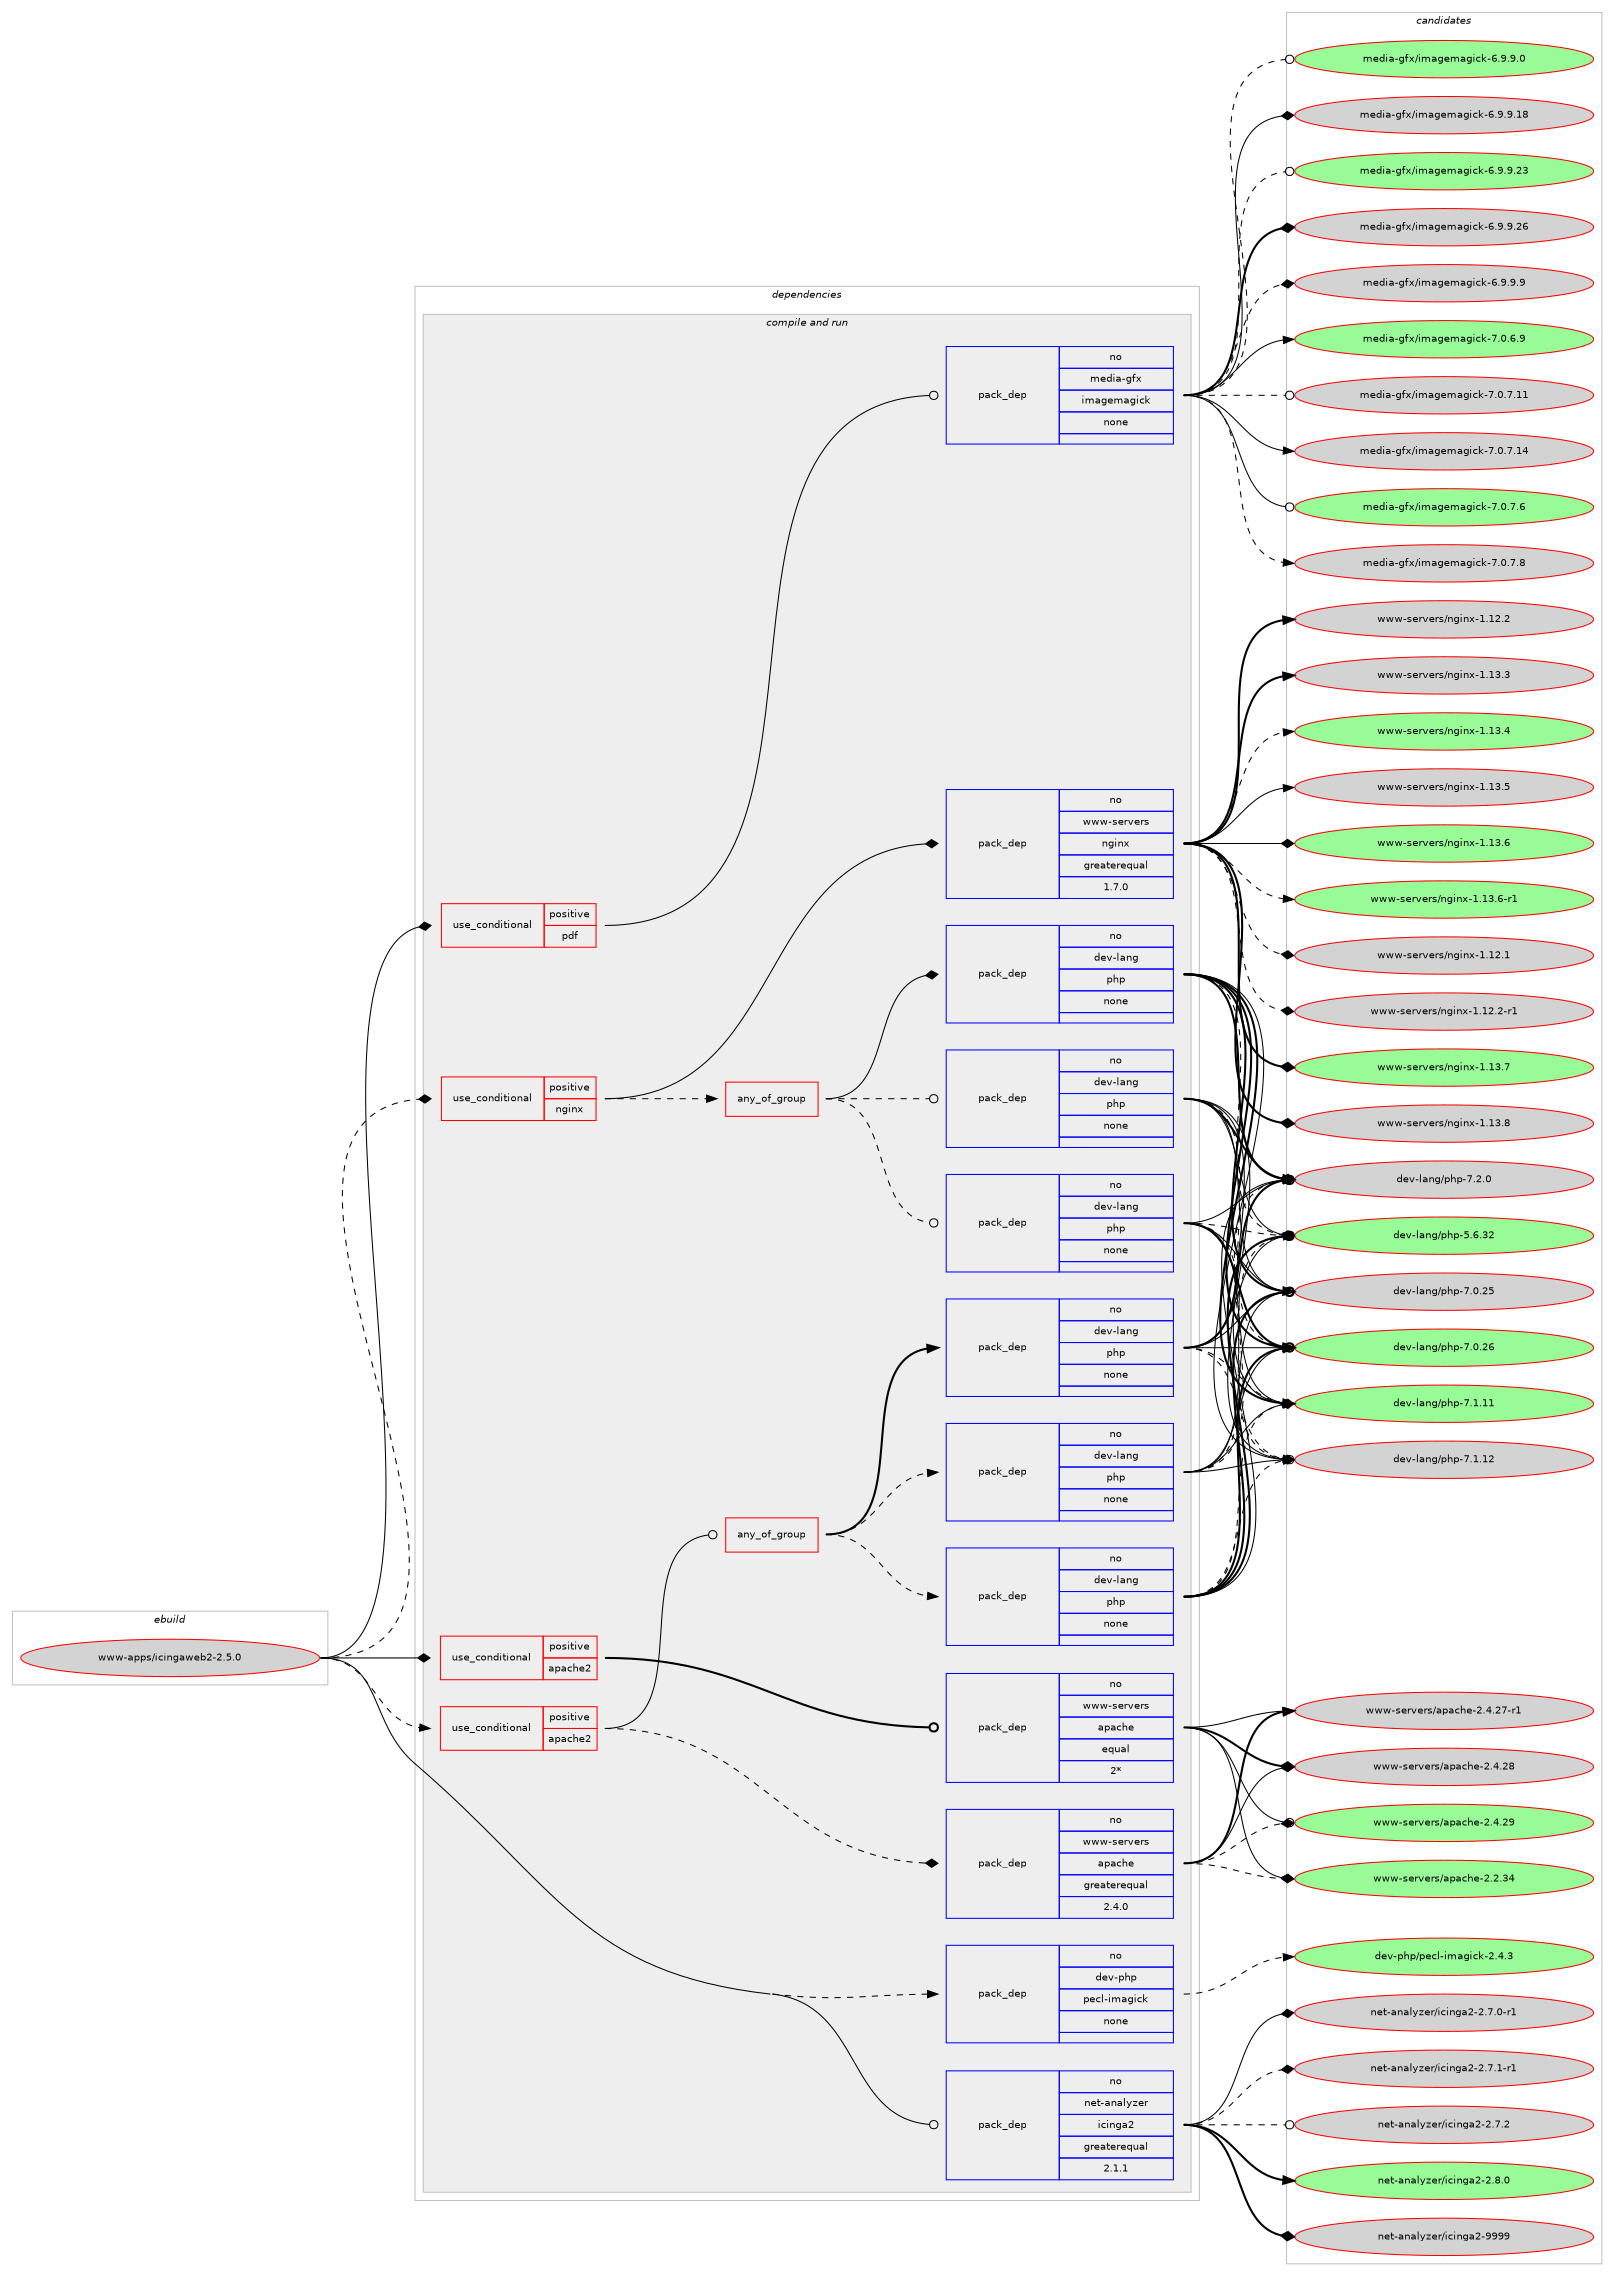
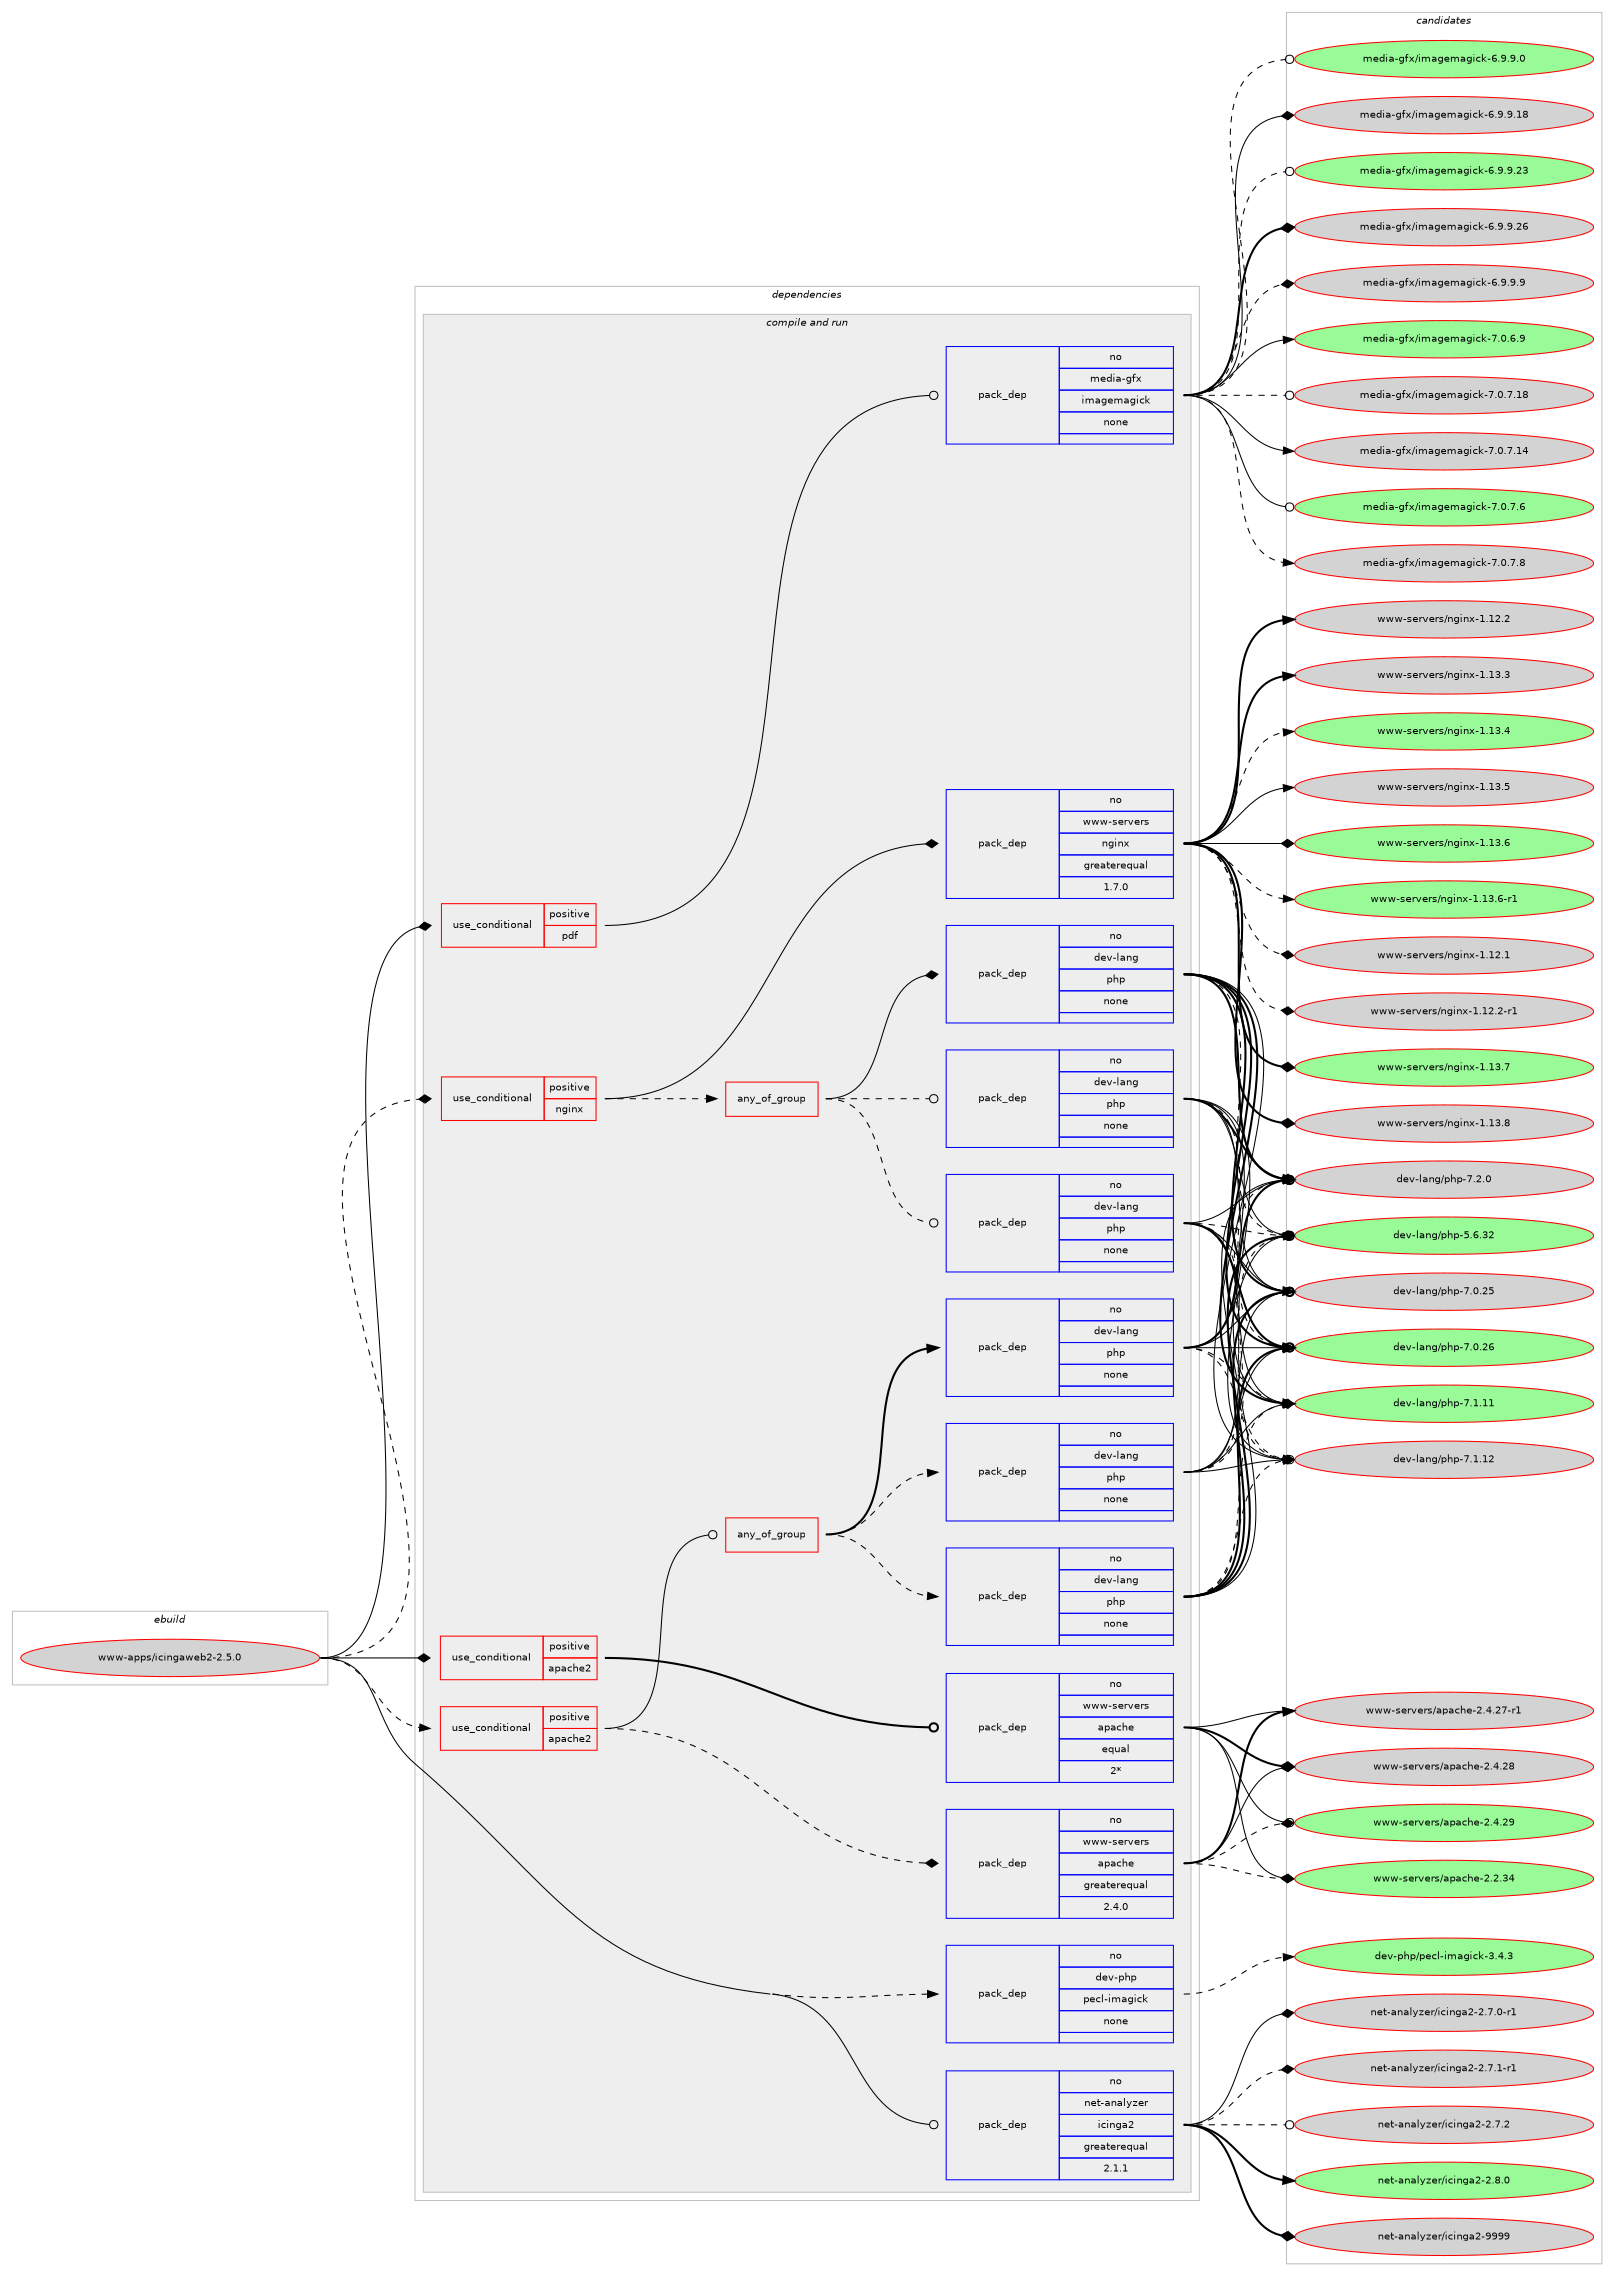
node "media-gfx/imagemagick-7.0.7.11": label "media-gfx/imagemagick-7.0.7.11" -> "media-gfx/imagemagick-7.0.7.18"
node "dev-php/pecl-imagick-2.4.3": label "dev-php/pecl-imagick-2.4.3" -> "dev-php/pecl-imagick-3.4.3"
